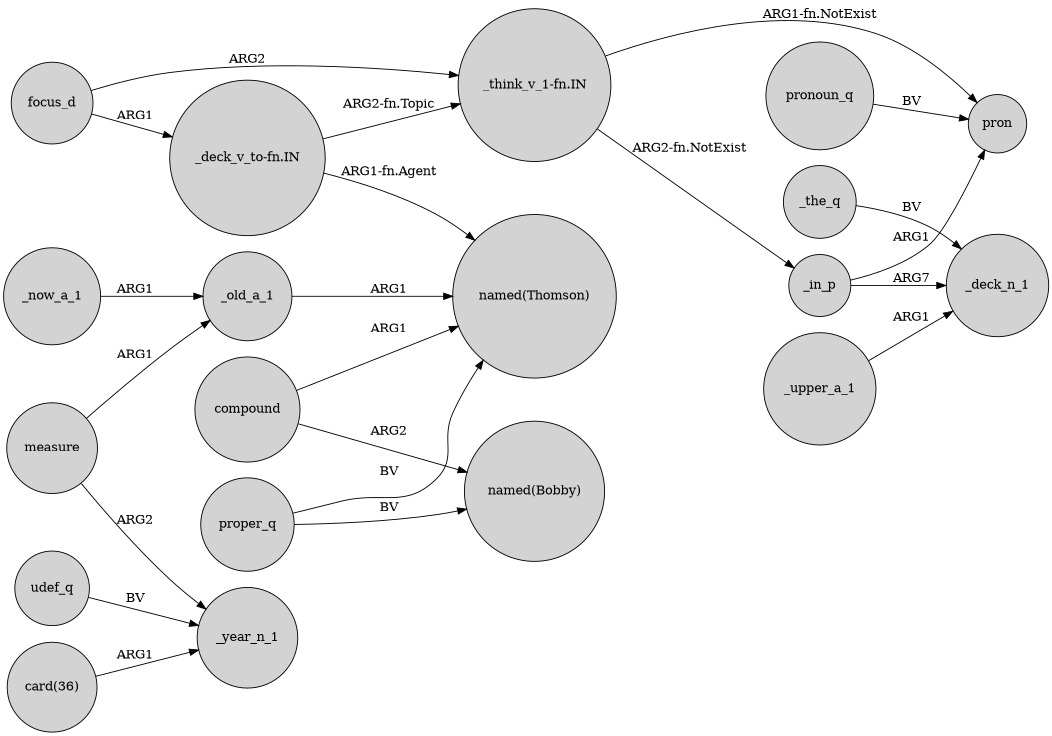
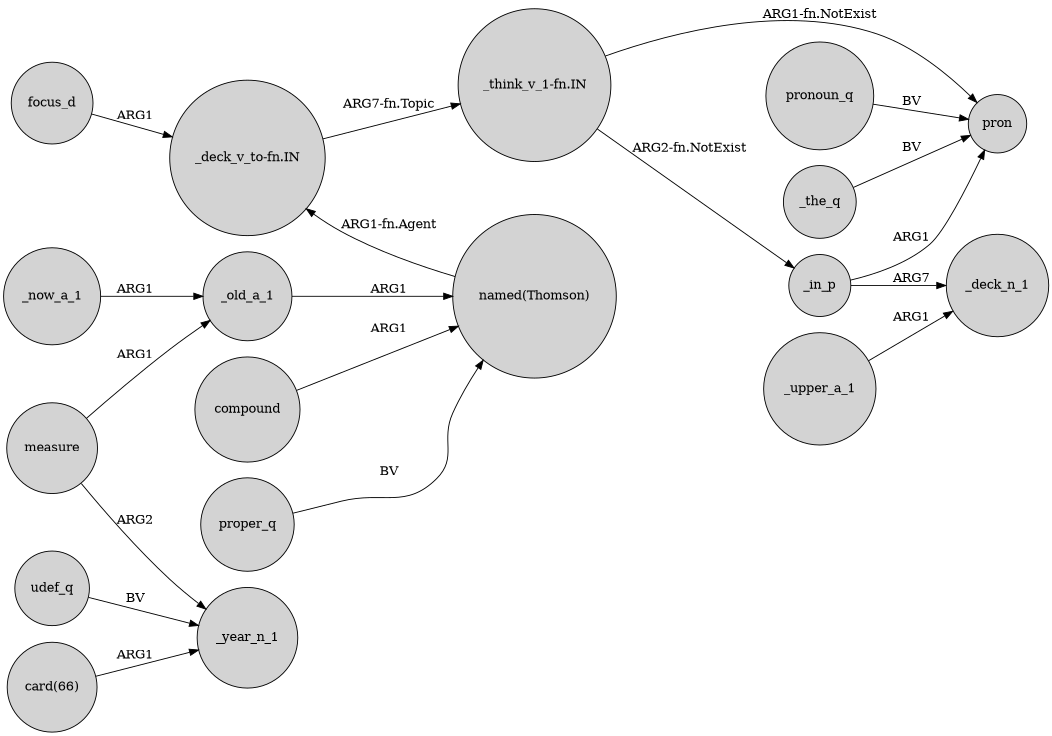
edge "focus_d" -> "_think_v_1-fn.IN": removed, label "ARG2"
edge "_deck_v_to-fn.IN" -> "_think_v_1-fn.IN": label "ARG2-fn.Topic" -> "ARG7-fn.Topic"
edge "_deck_v_to-fn.IN" -> "named(Thomson)": reversed
edge "_the_q" -> "_deck_n_1": now "_the_q" -> "pron"
node "named(Bobby)": removed
node "card(36)": label "card(36)" -> "card(66)"
